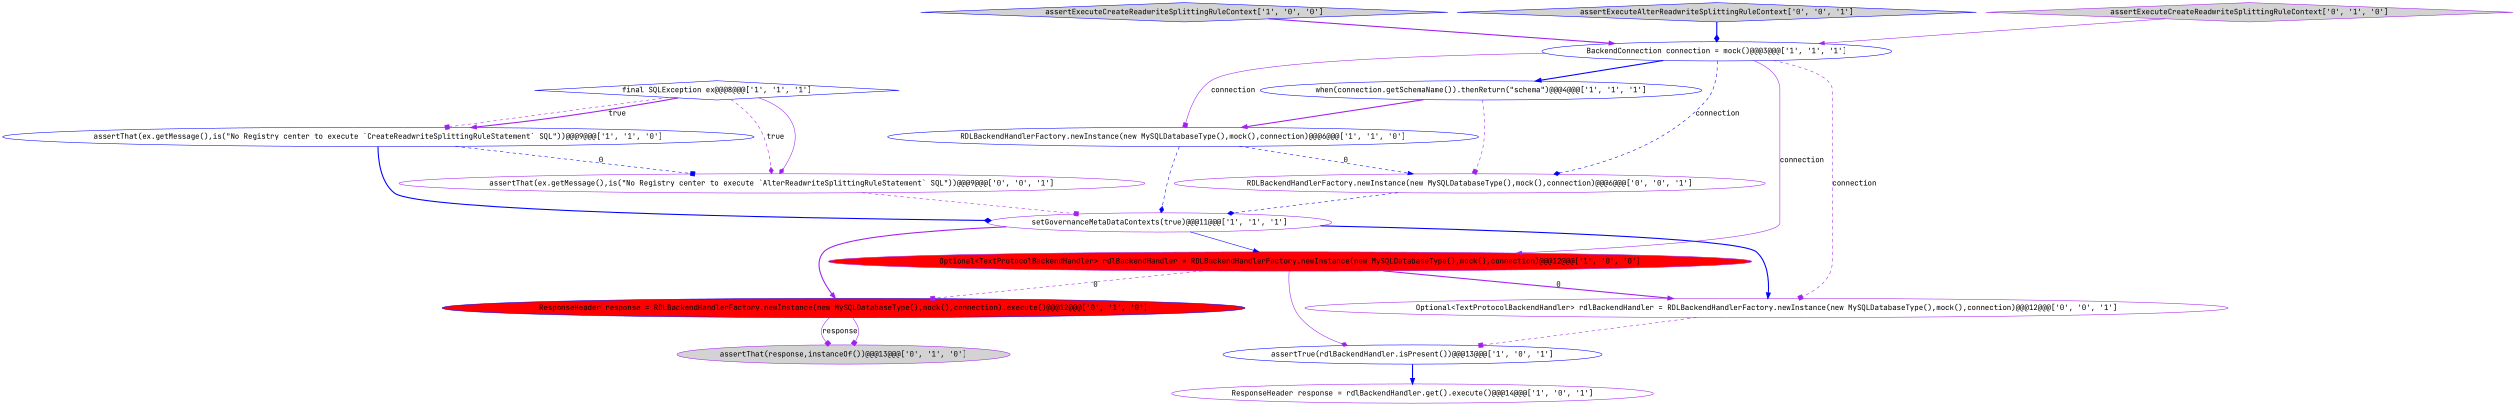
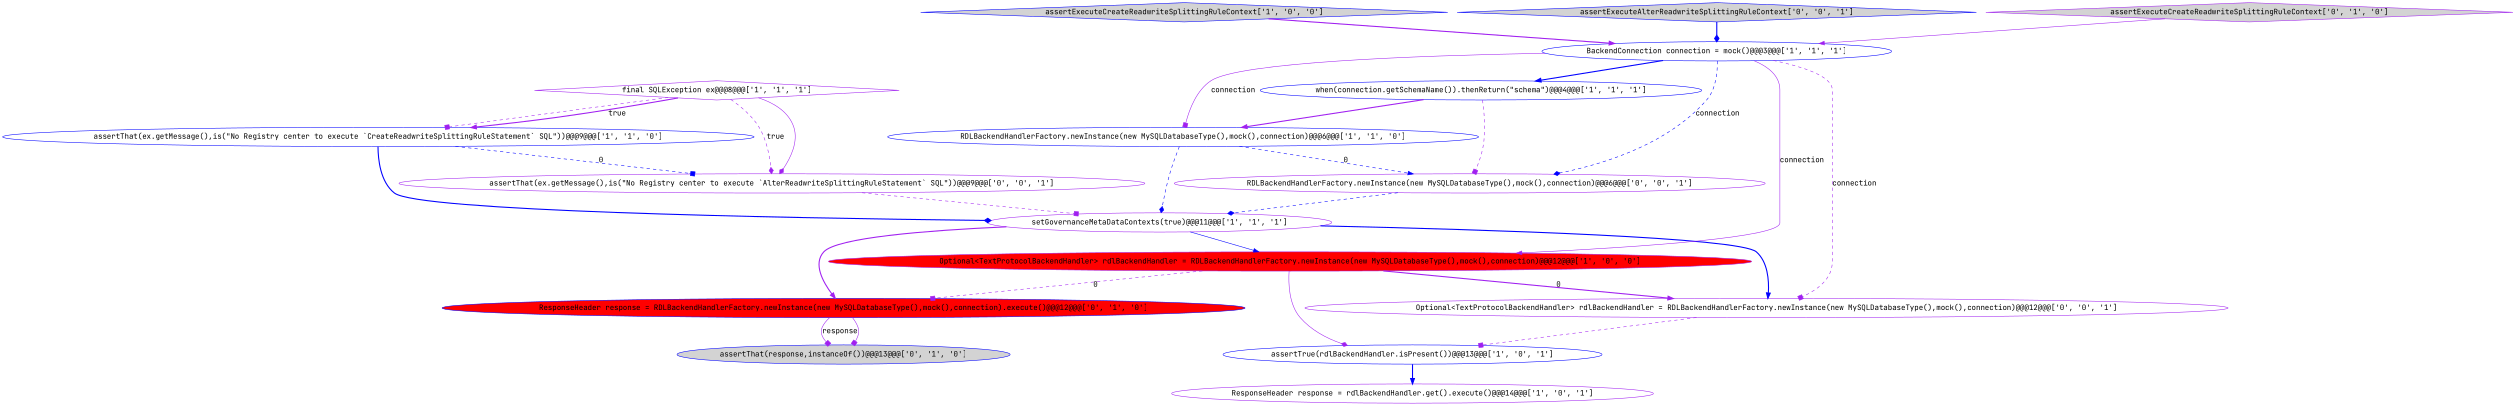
node "final SQLException ex@@@8@@@['1', '1', '1']": color blue -> purple
node "assertThat(response,instanceOf())@@@13@@@['0', '1', '0']": color purple -> blue
